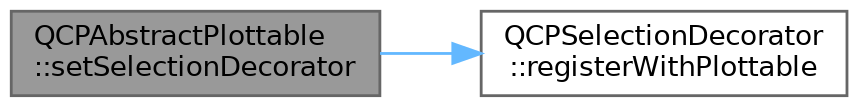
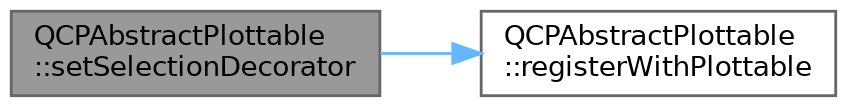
node "QCPSelectionDecorator ::registerWithPlottable": label "QCPSelectionDecorator ::registerWithPlottable" -> "QCPAbstractPlottable ::registerWithPlottable"
